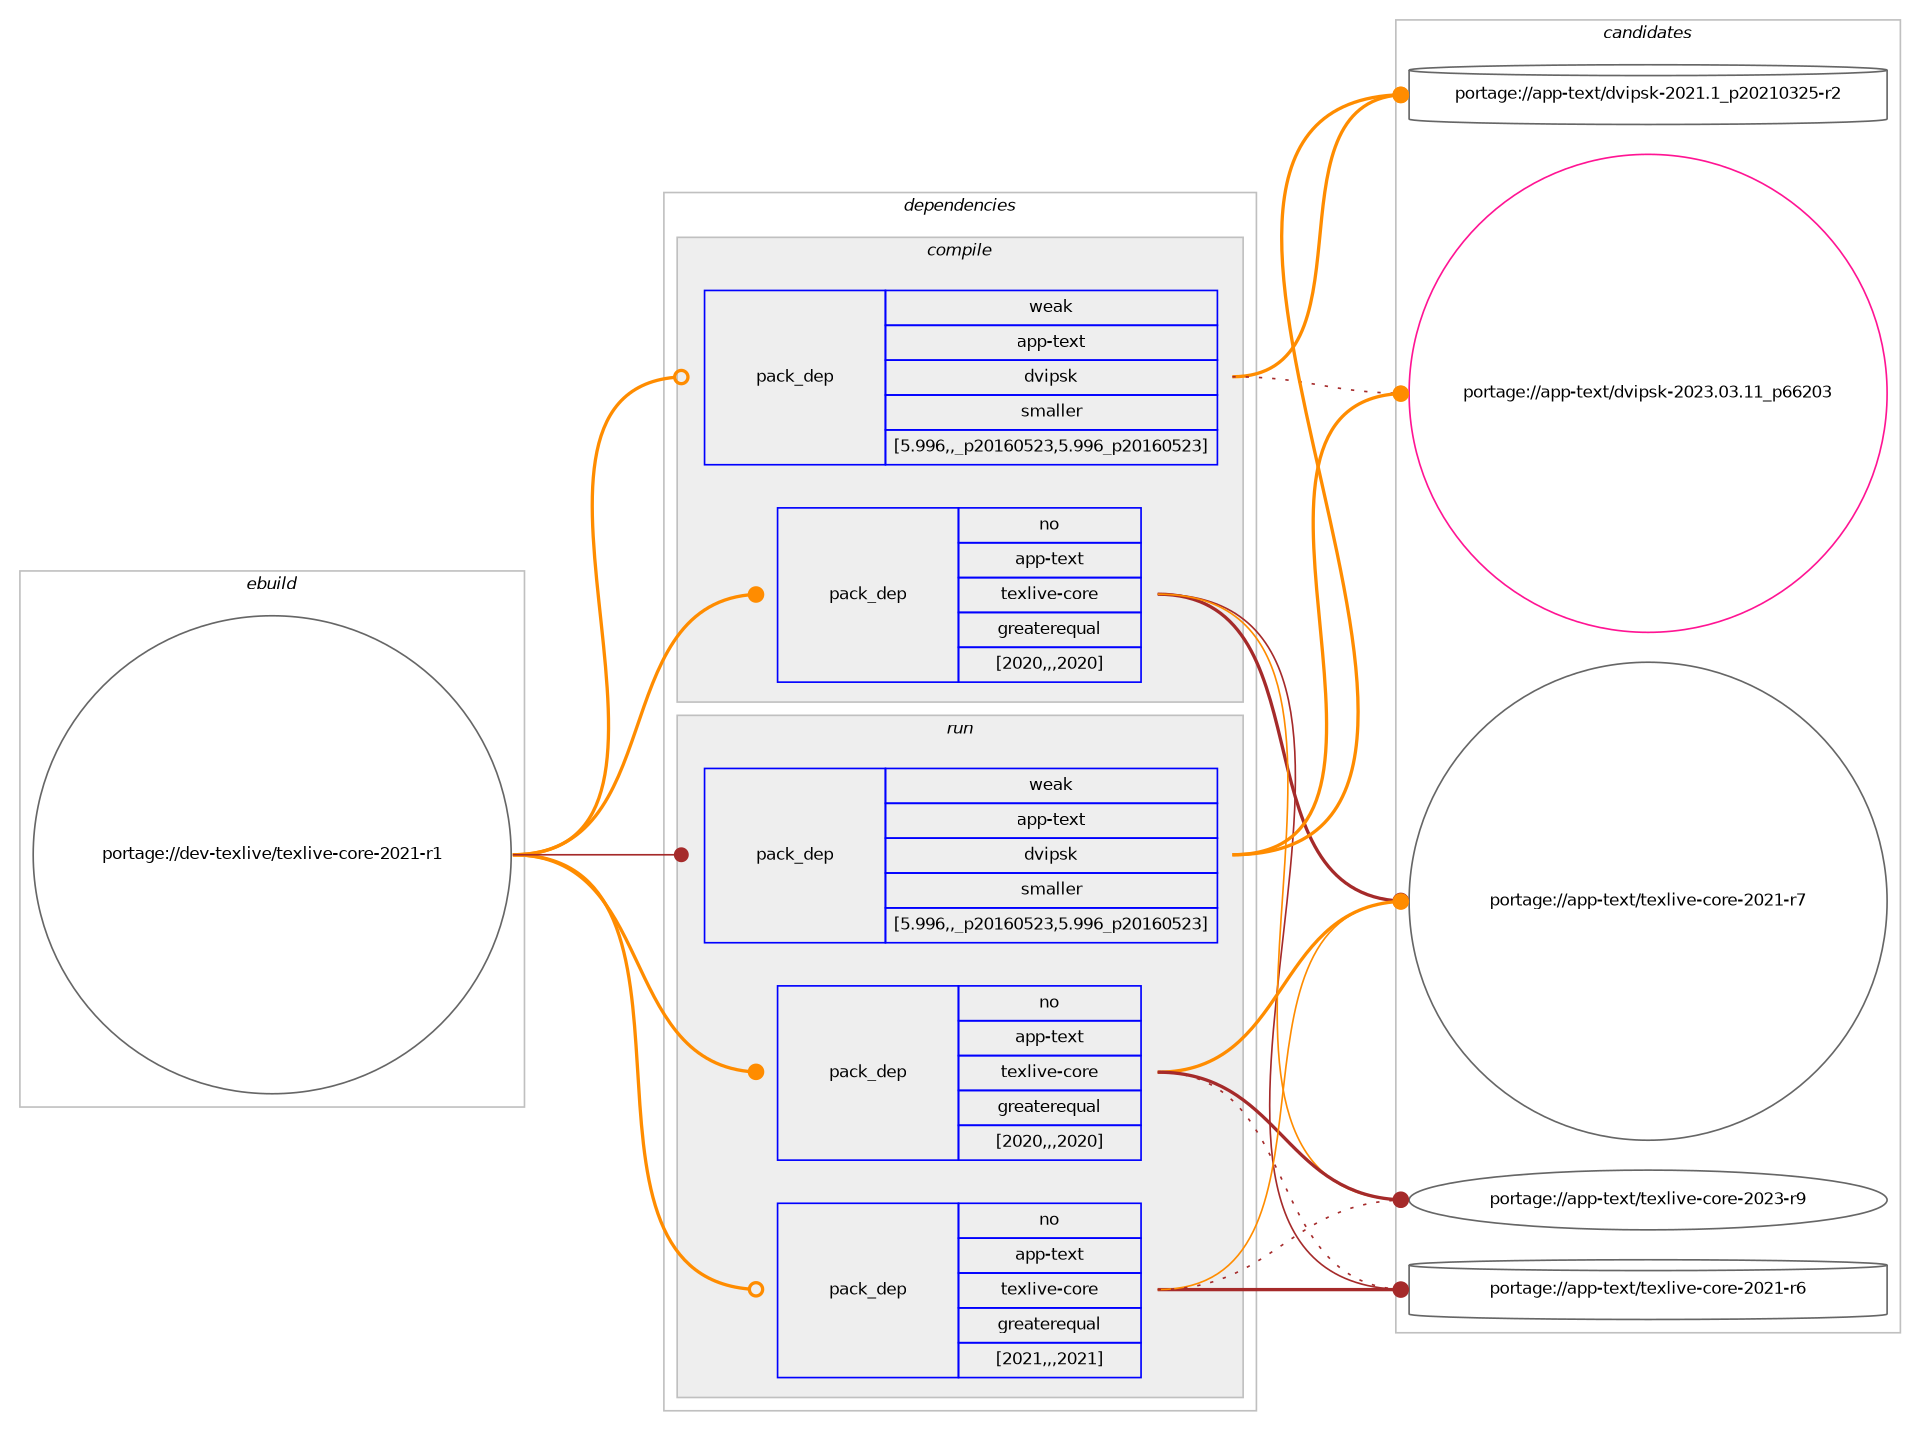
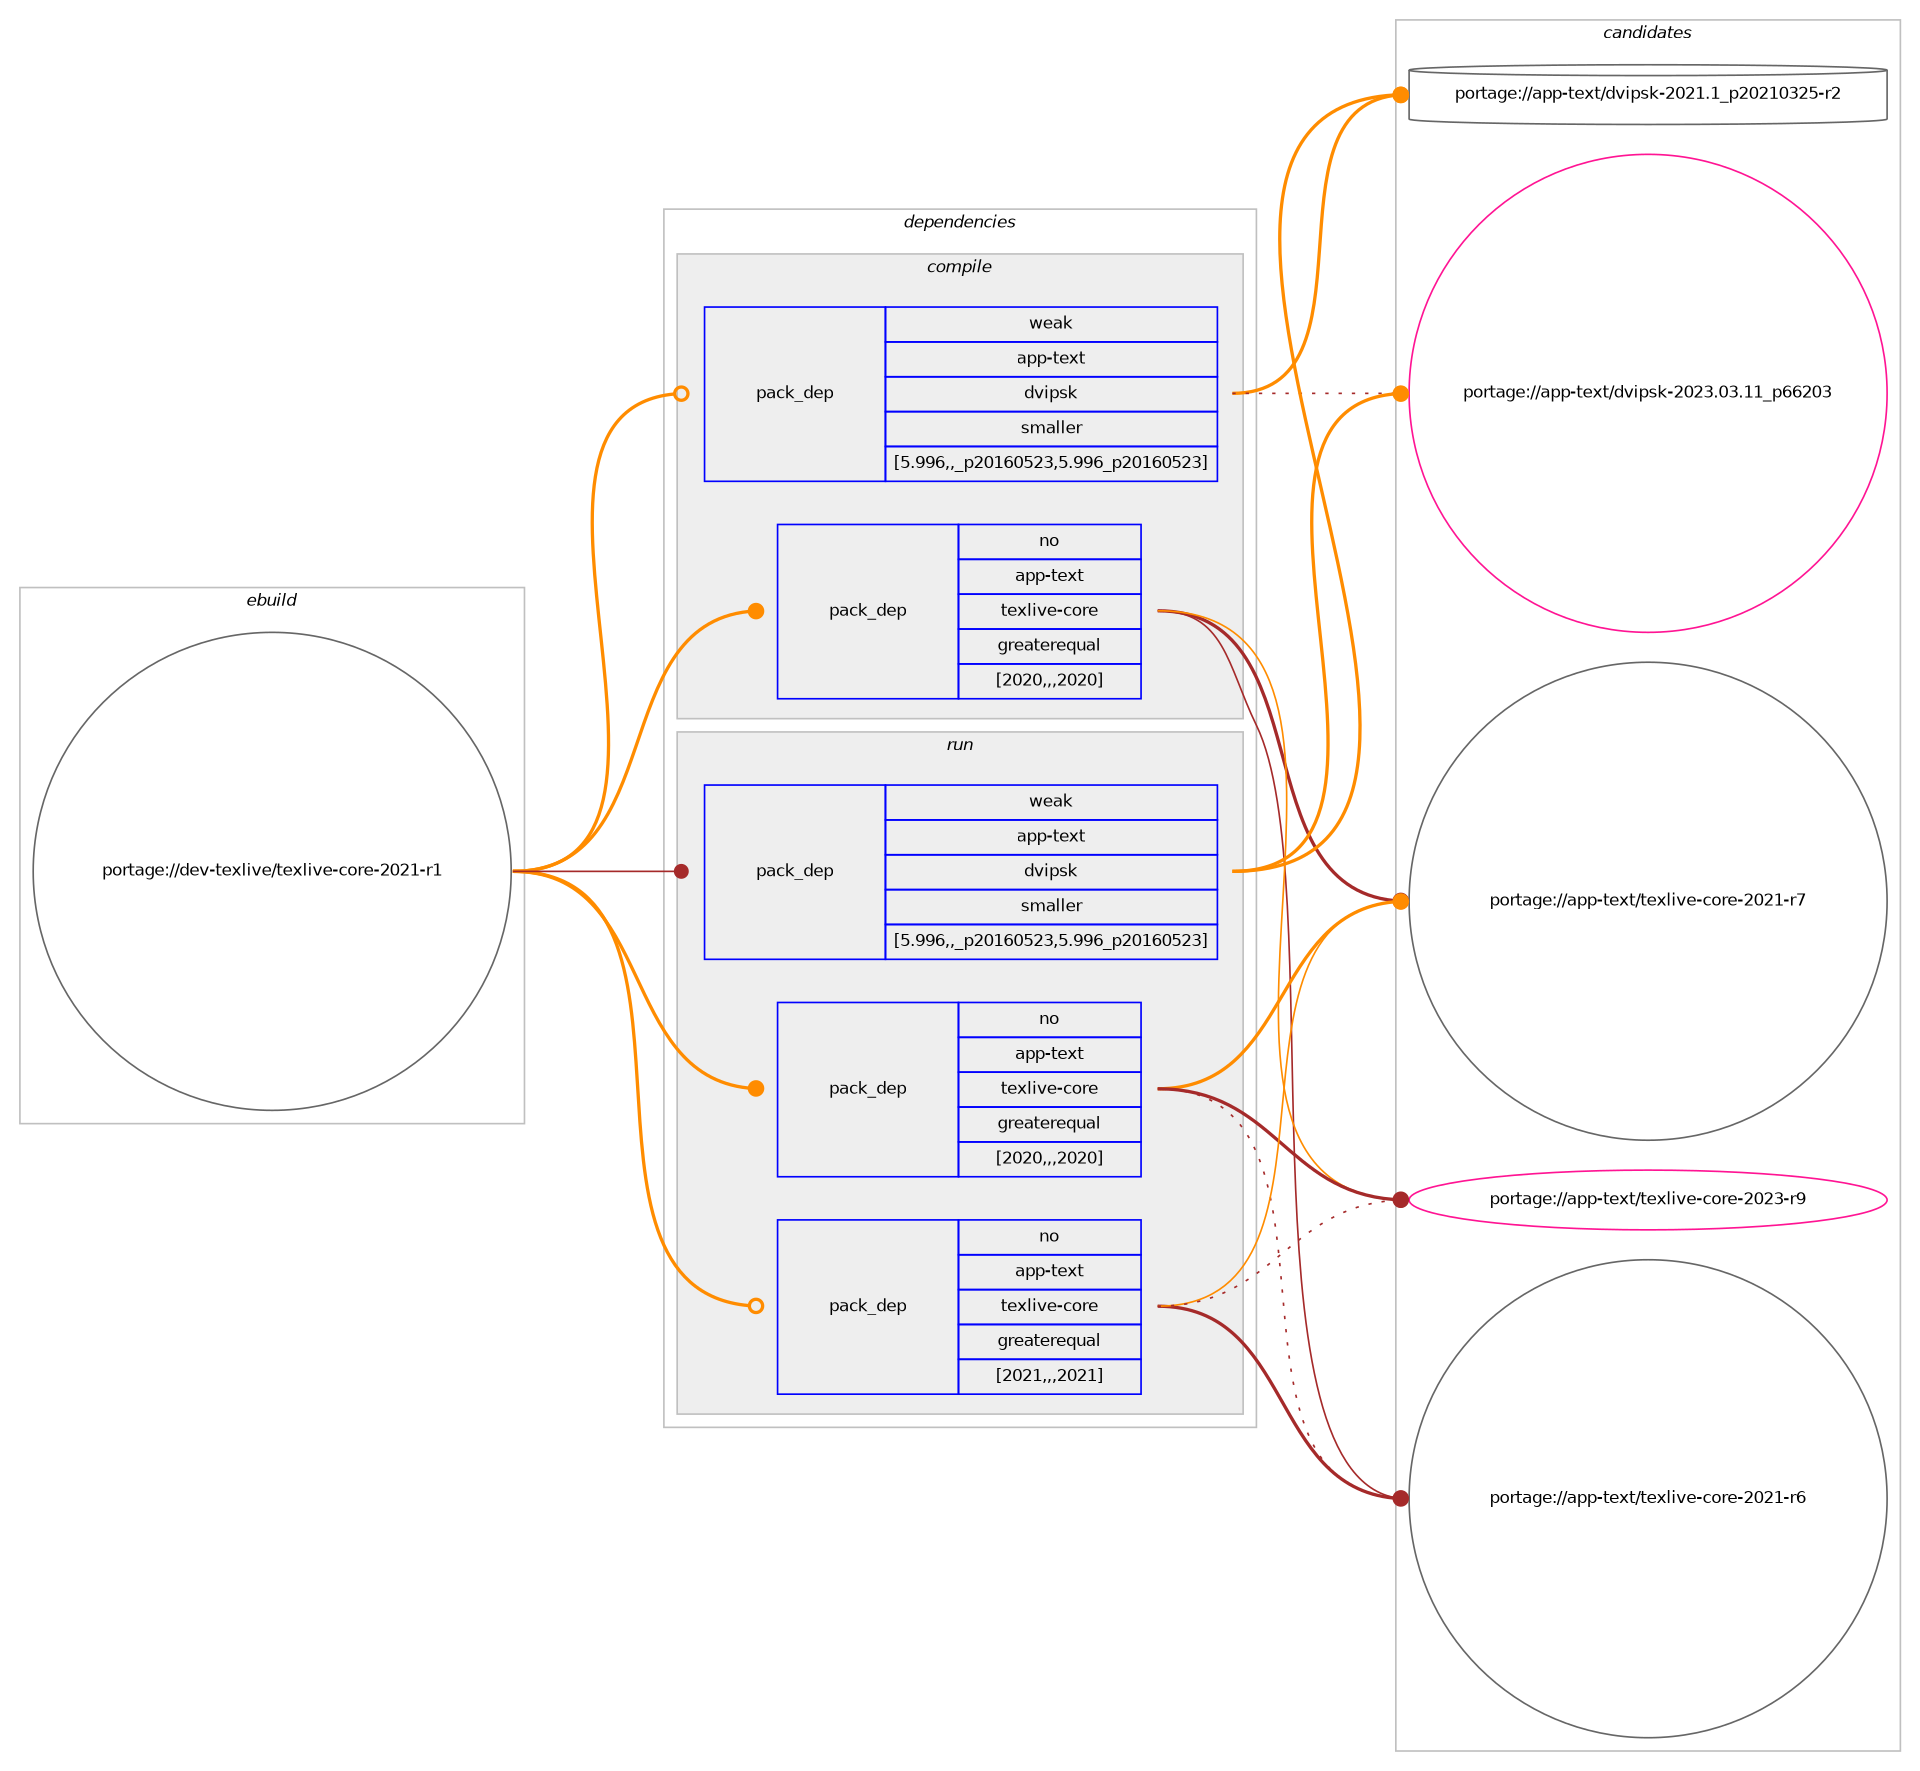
node "portage://app-text/texlive-core-2023-r9": color gray40 -> deeppink
node "portage://app-text/texlive-core-2021-r6": shape cylinder -> circle
